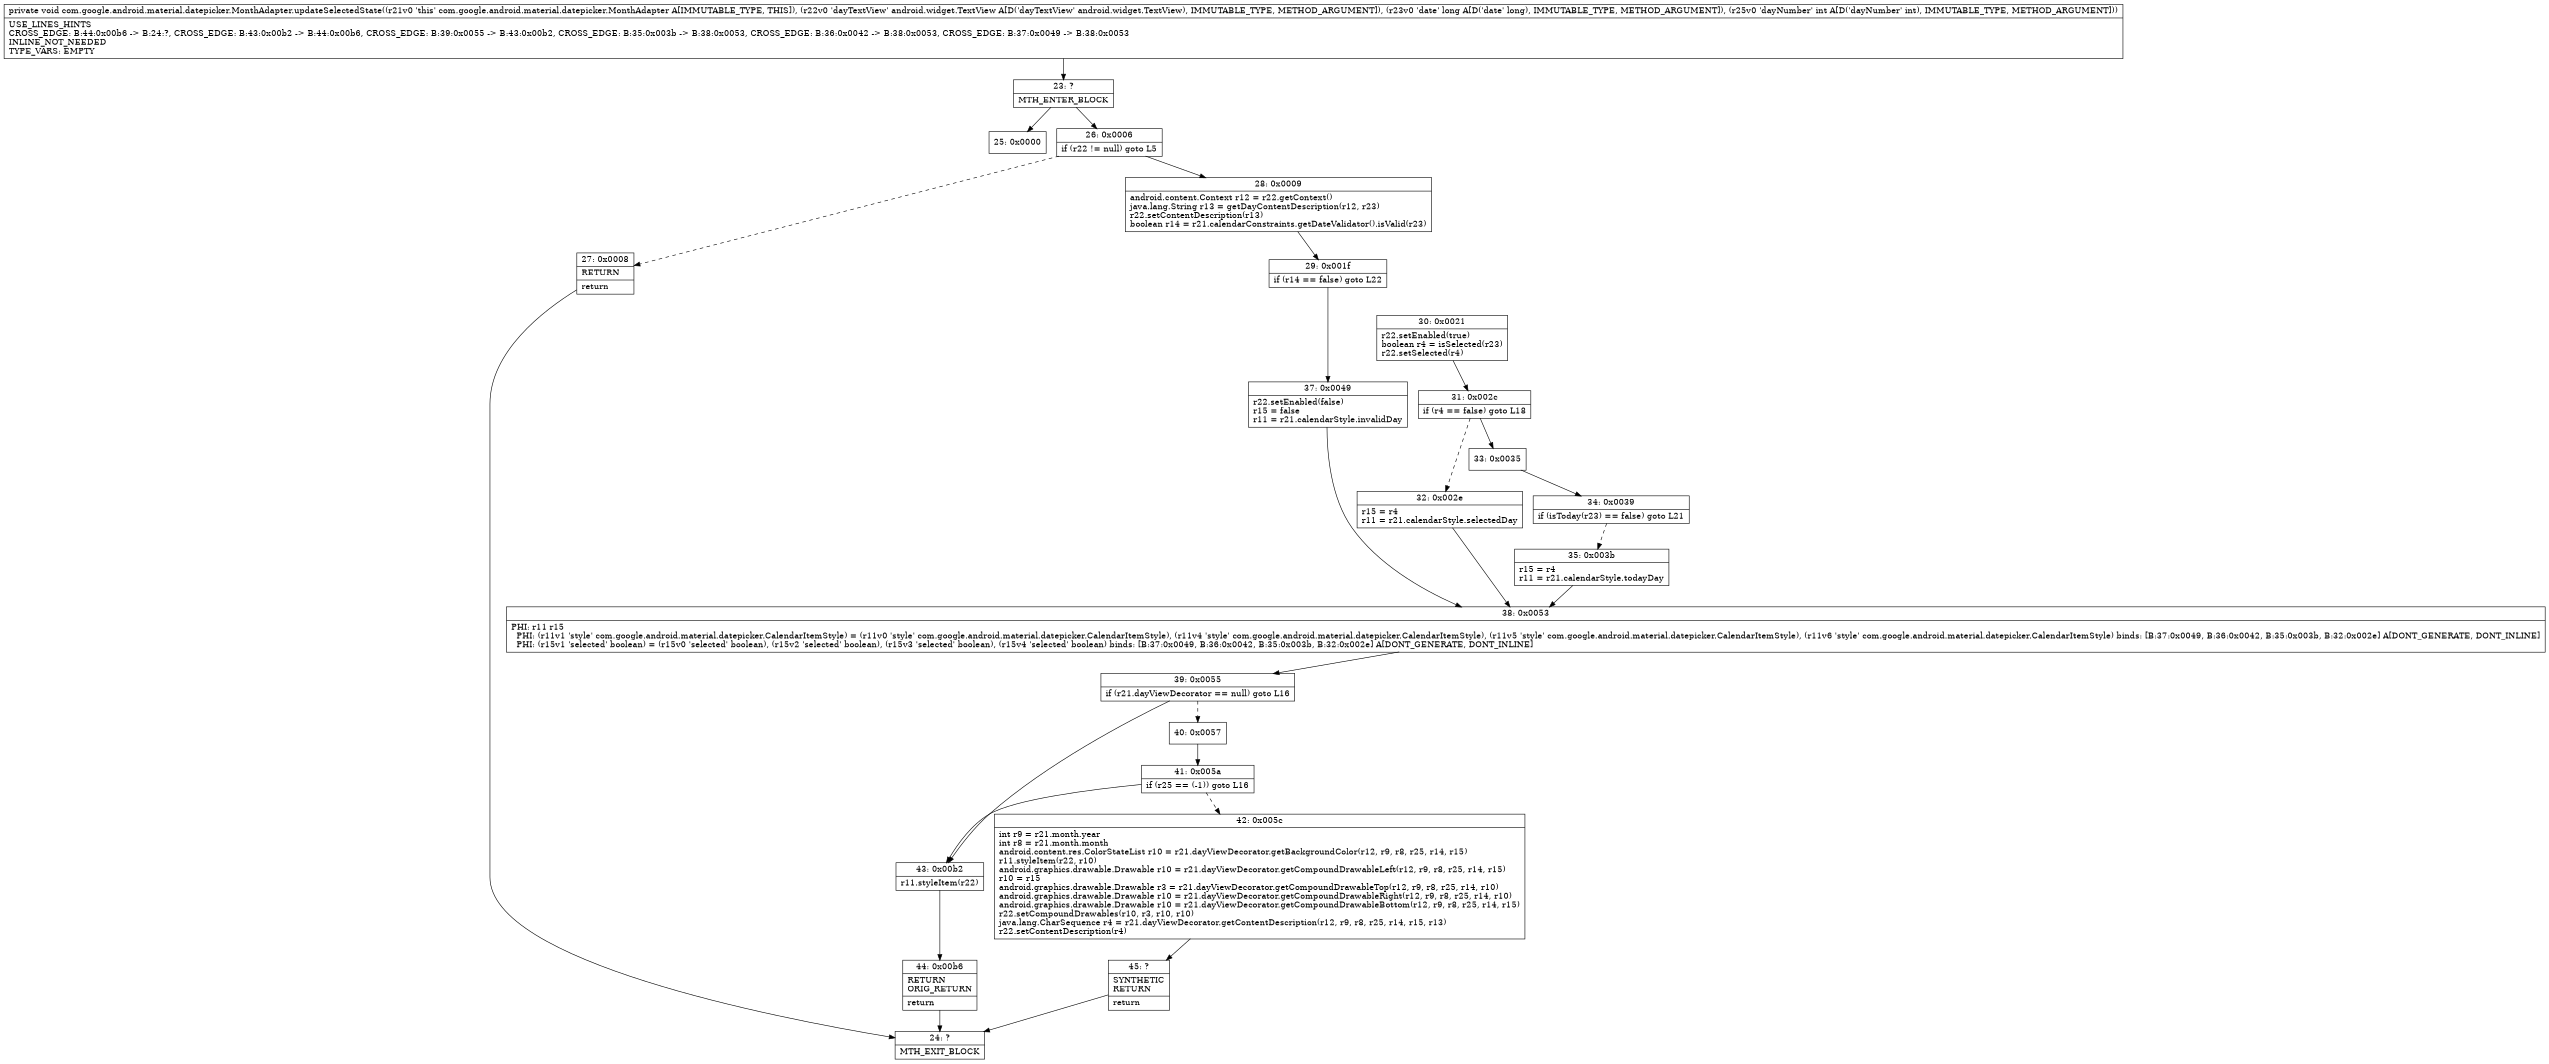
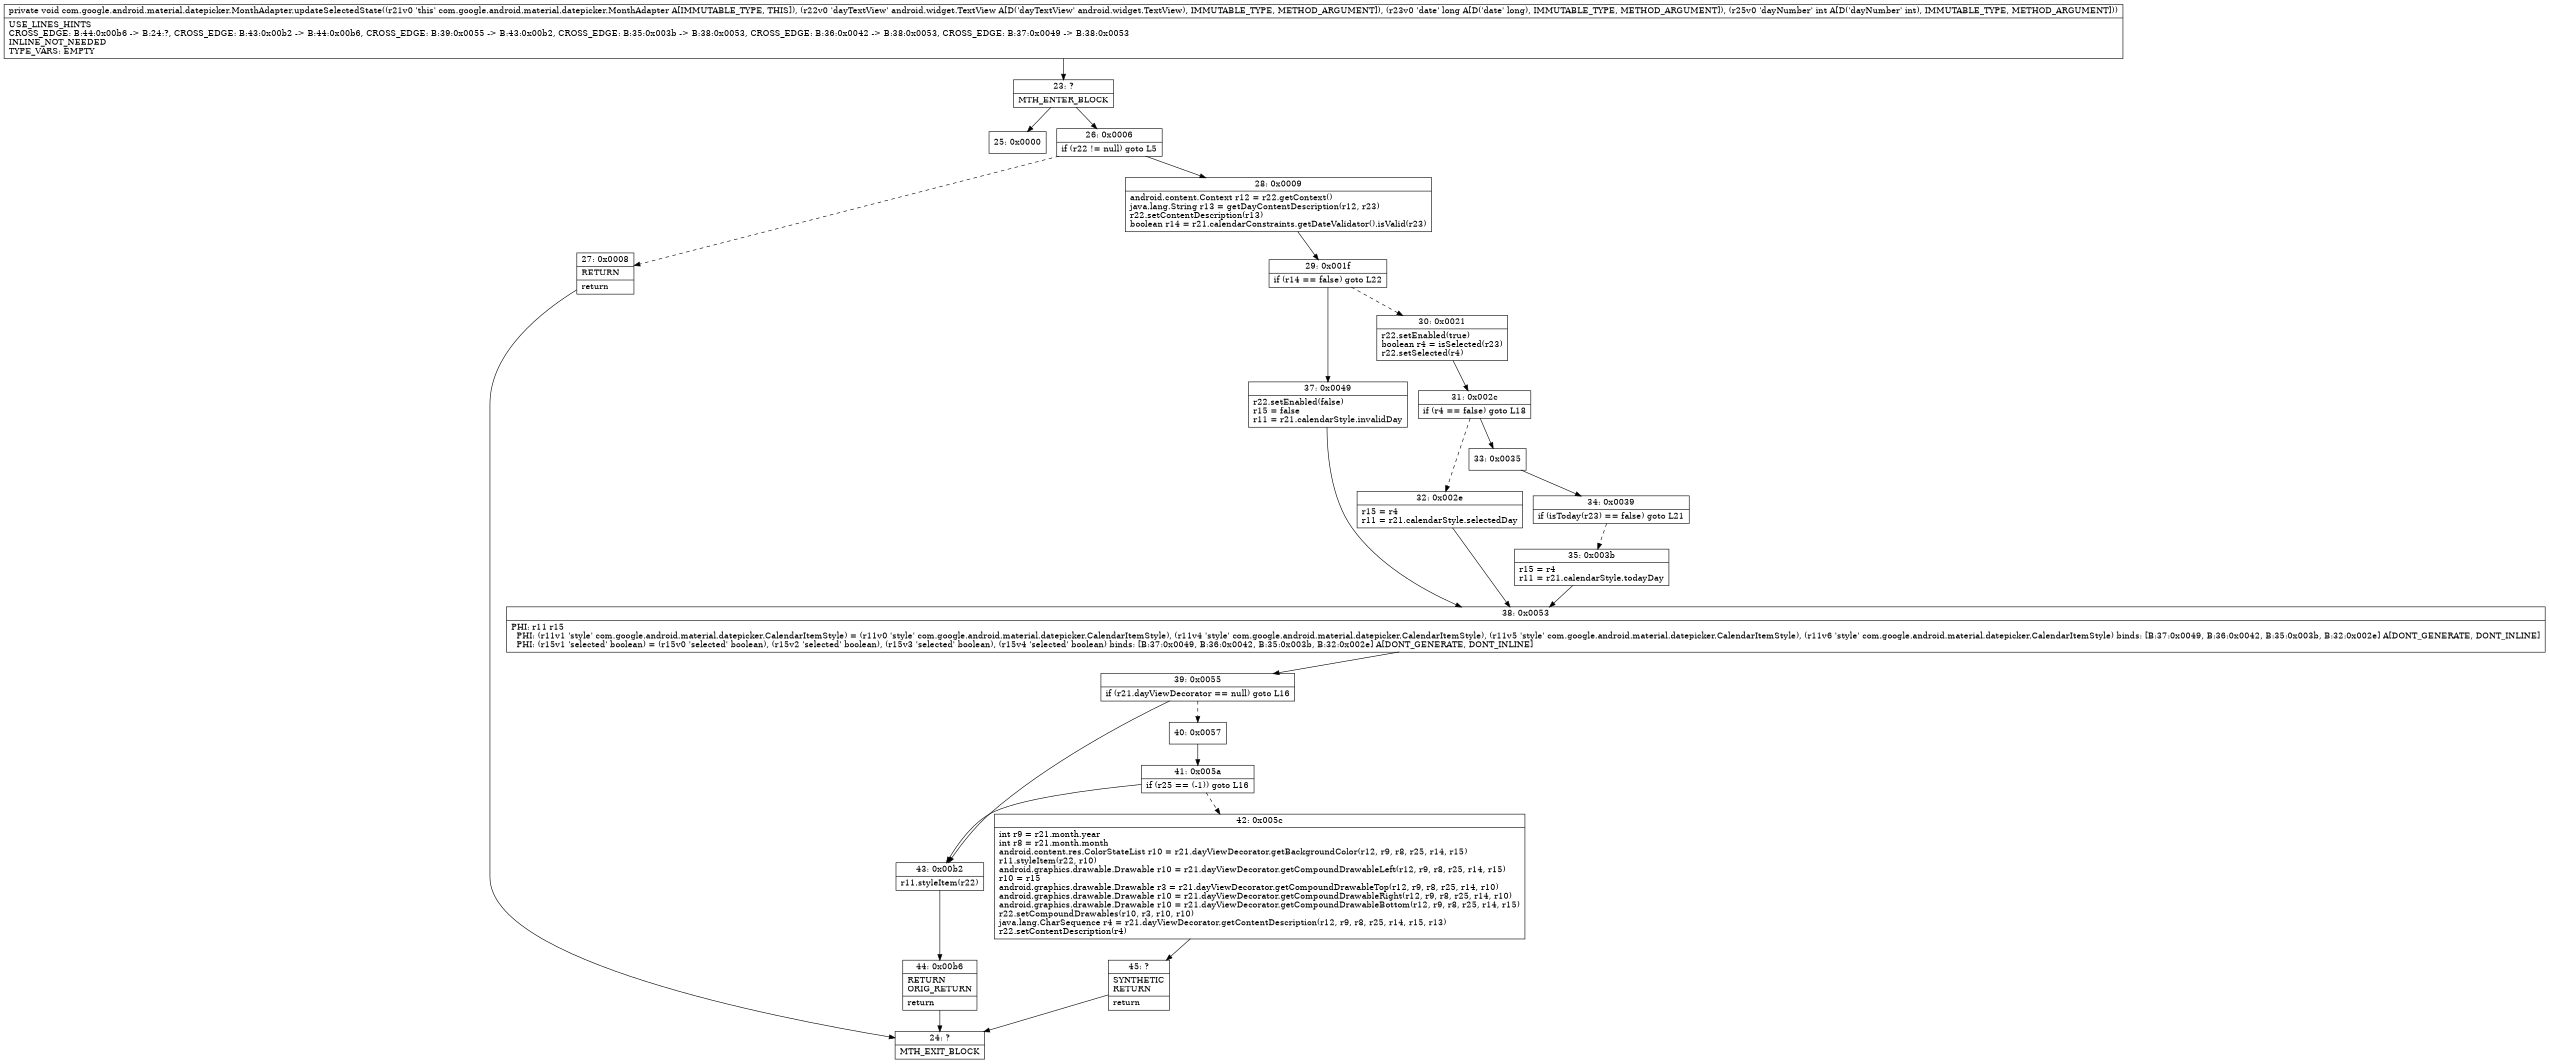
edge "29: 0x001f" -> "30: 0x0021": added
